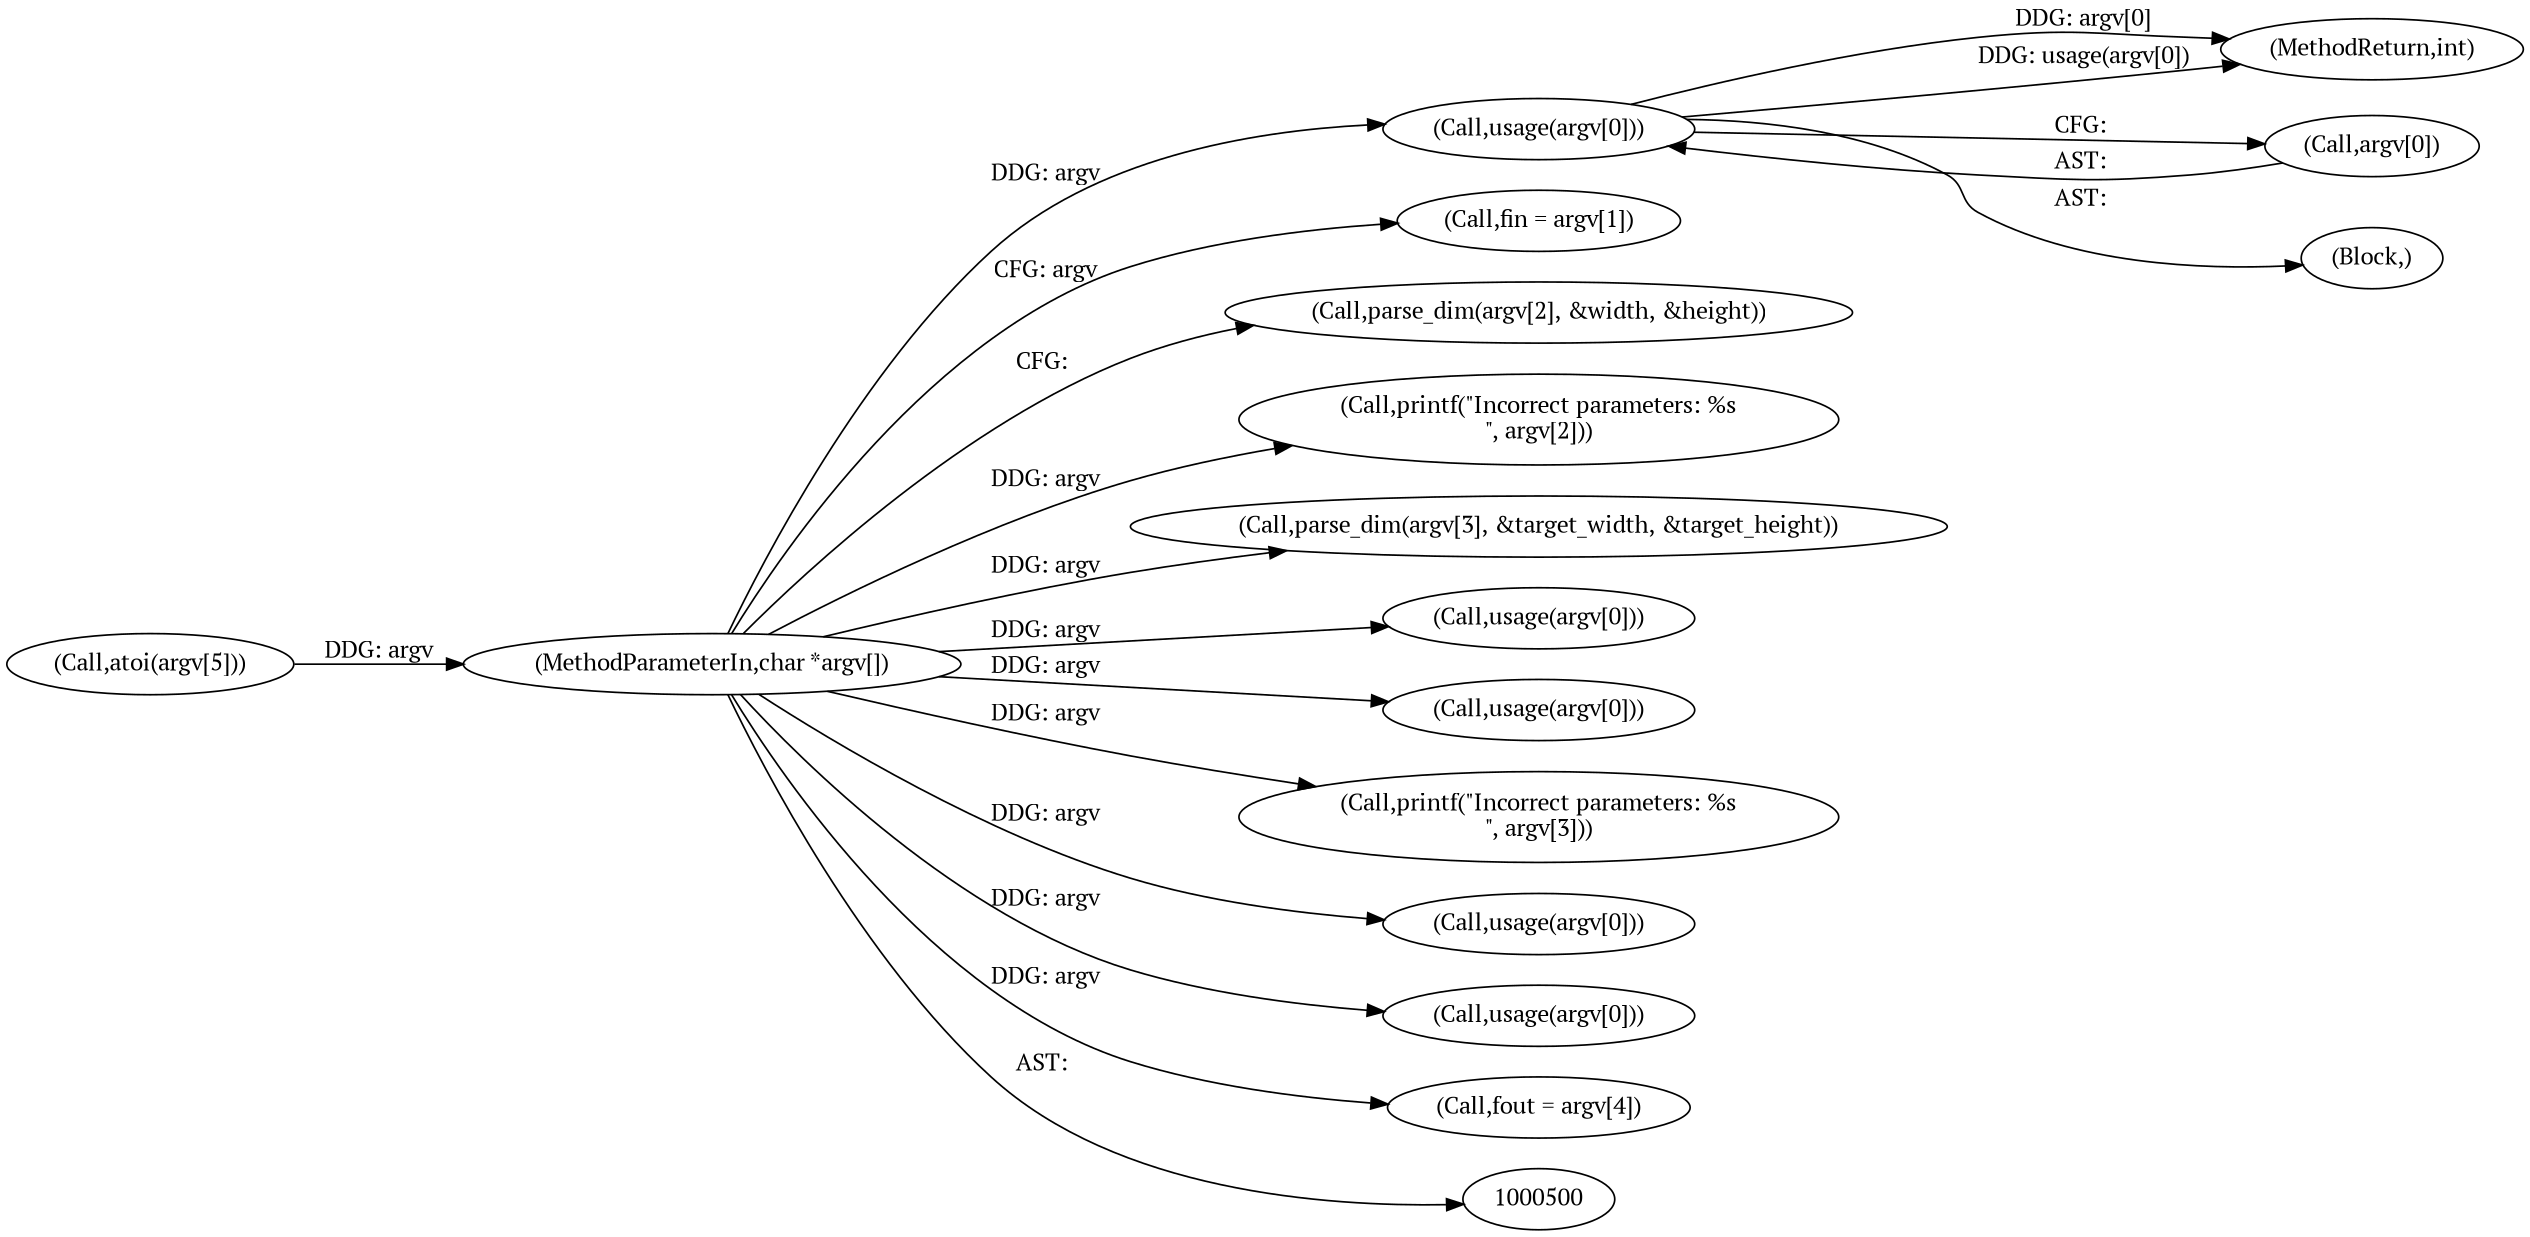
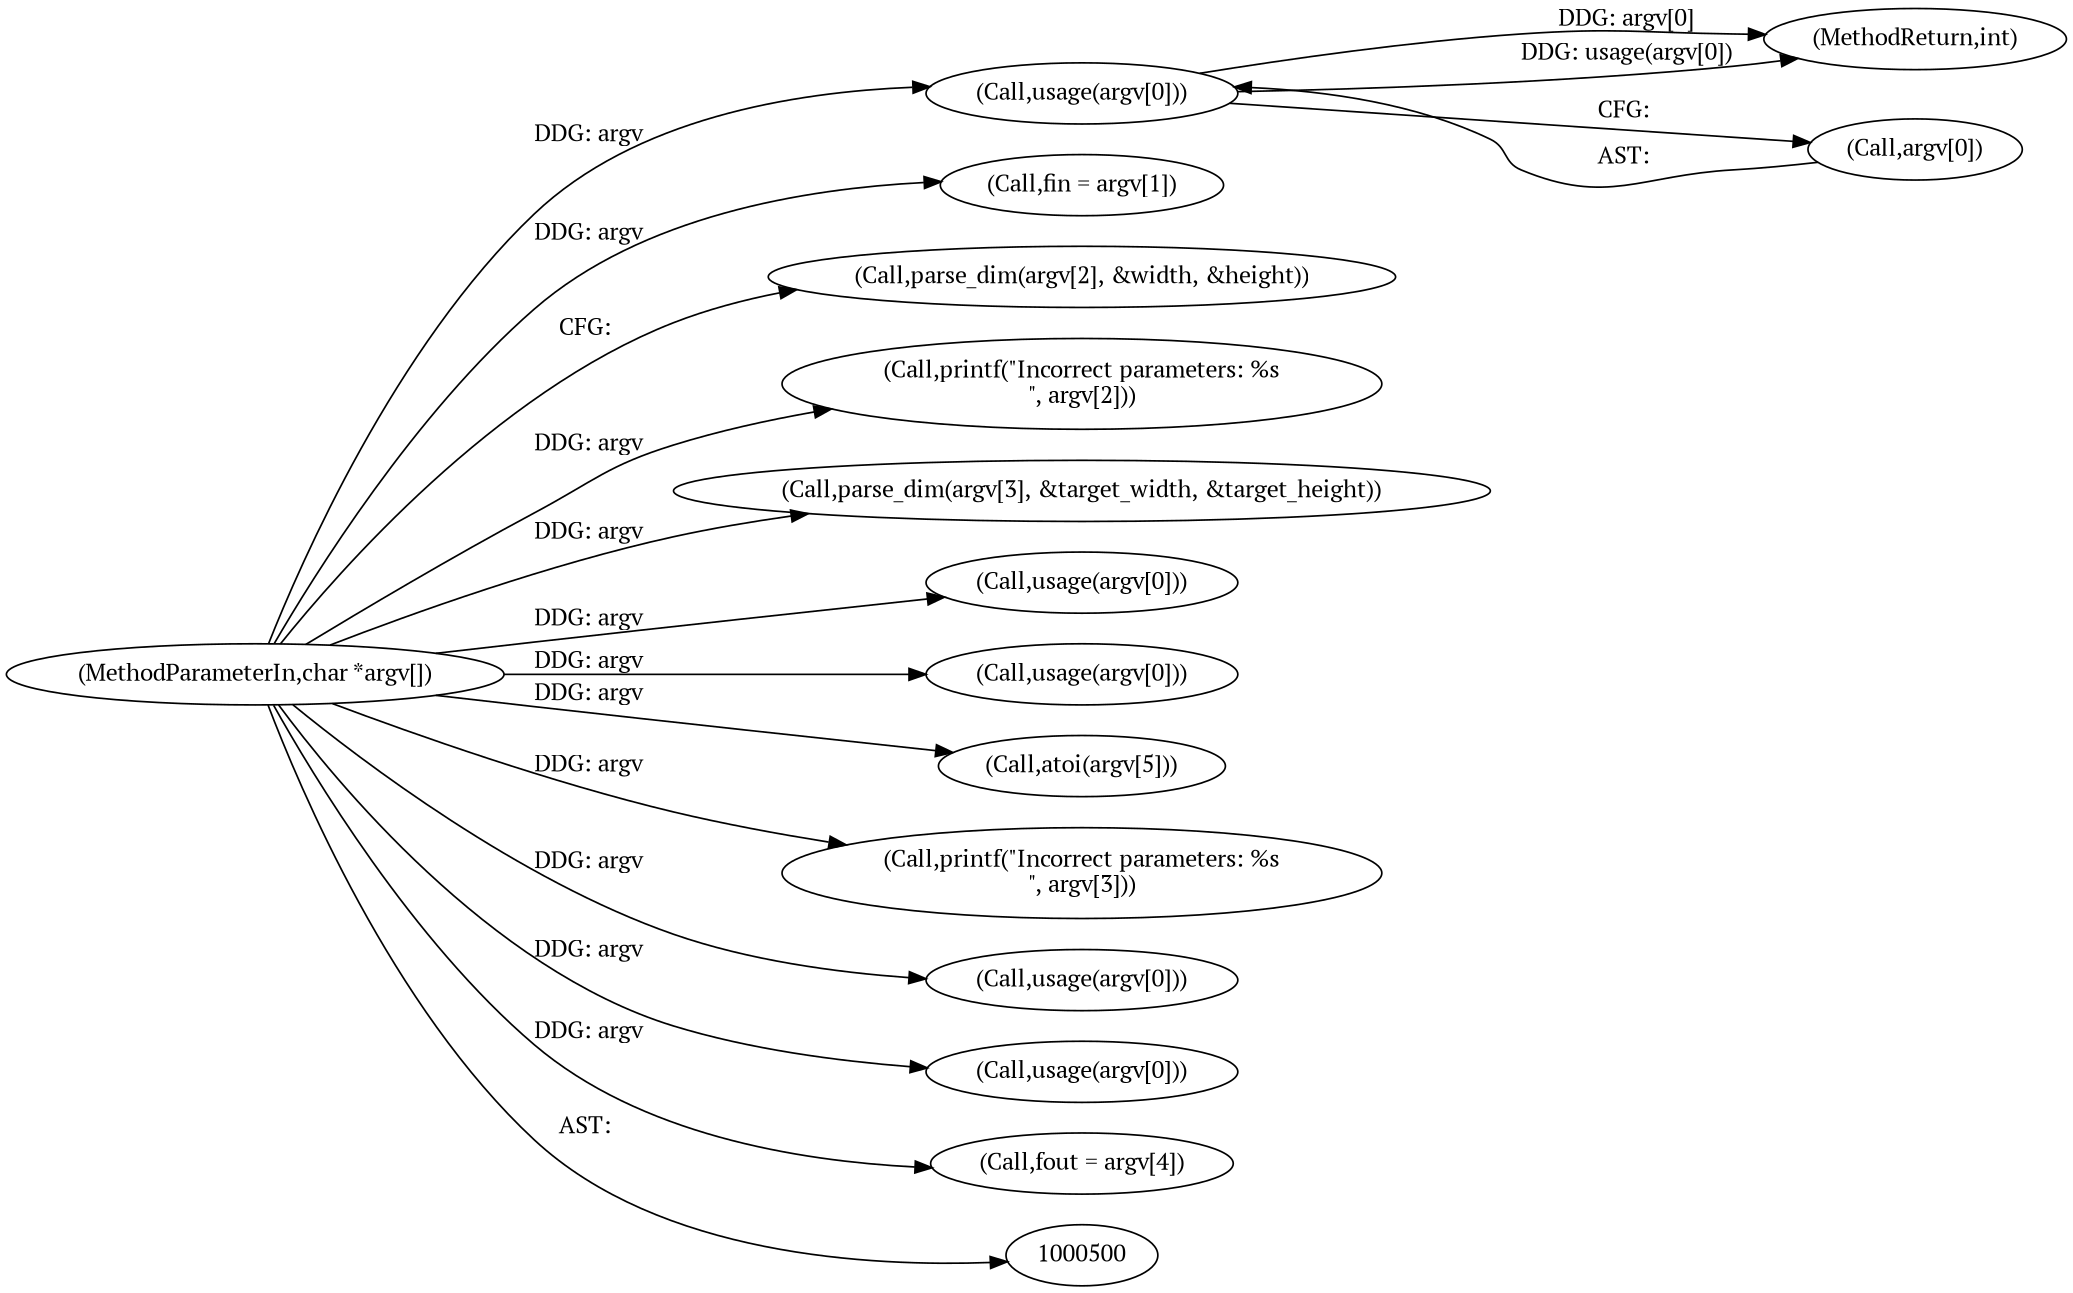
node "(Block,)": removed
edge "(MethodParameterIn,char *argv[])" -> "(Call,fin = argv[1])": label "CFG: argv" -> "DDG: argv"
edge "(Call,atoi(argv[5]))" -> "(MethodParameterIn,char *argv[])": reversed
